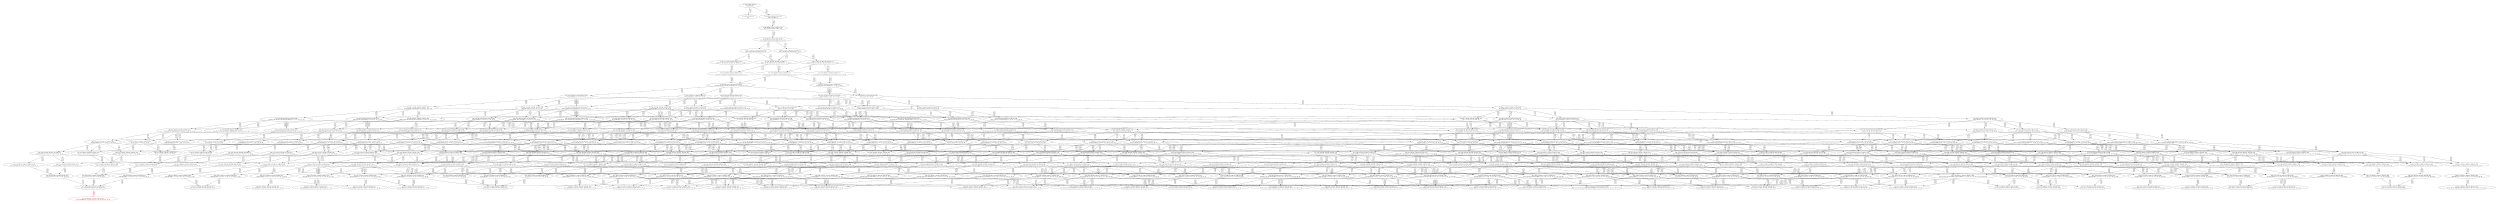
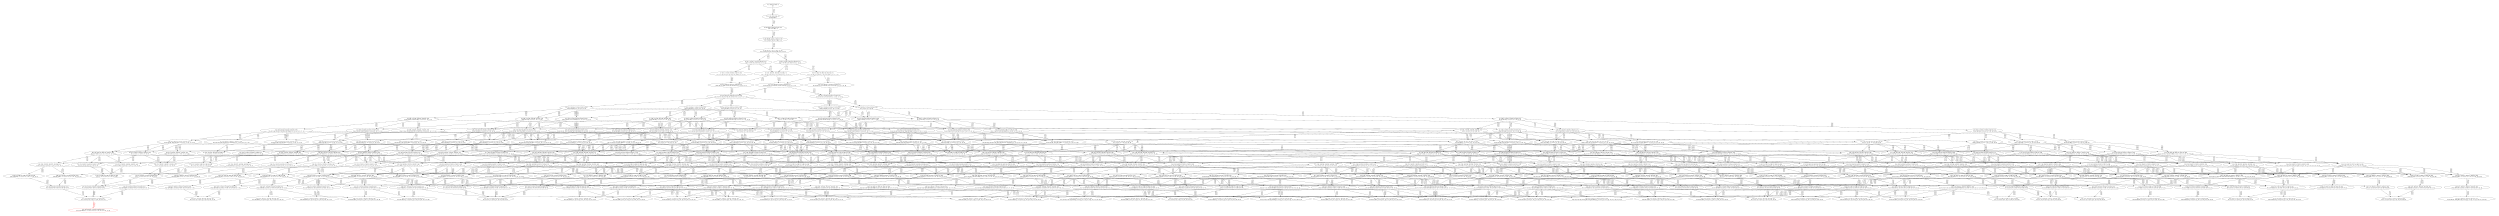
edge "S1: [0, 0] [0, 0] [0, 0] [49, 62] {T0J0:49-62}{1}" -> "S0: [0, 0] [0, 0] [0, 0] [0, 0] {}{}": reversed
